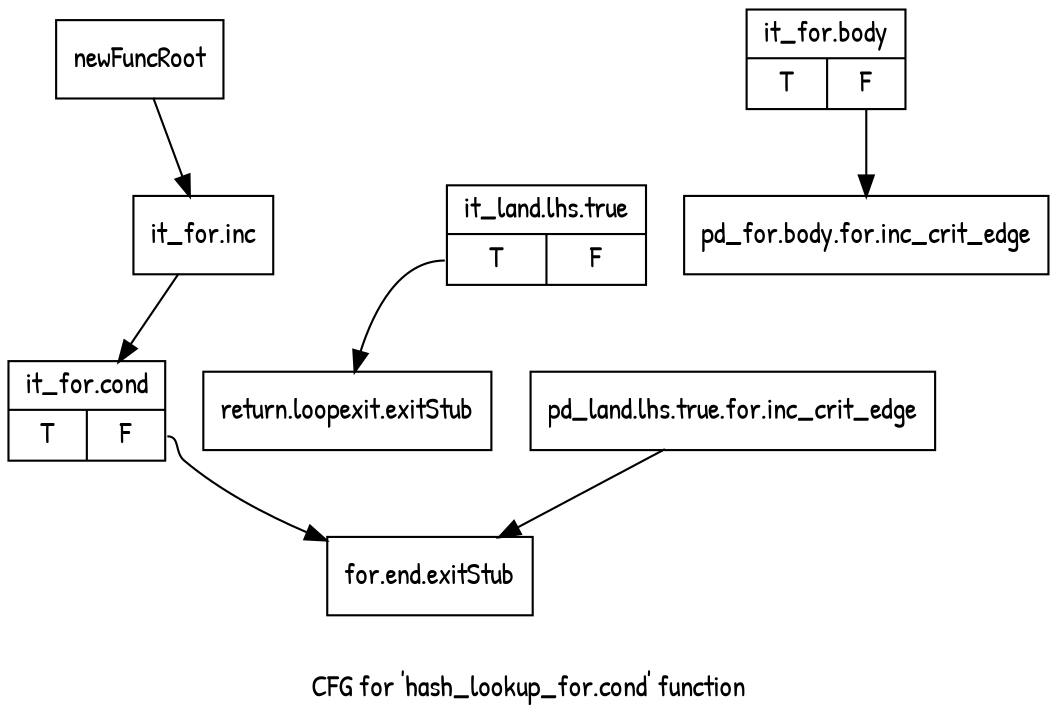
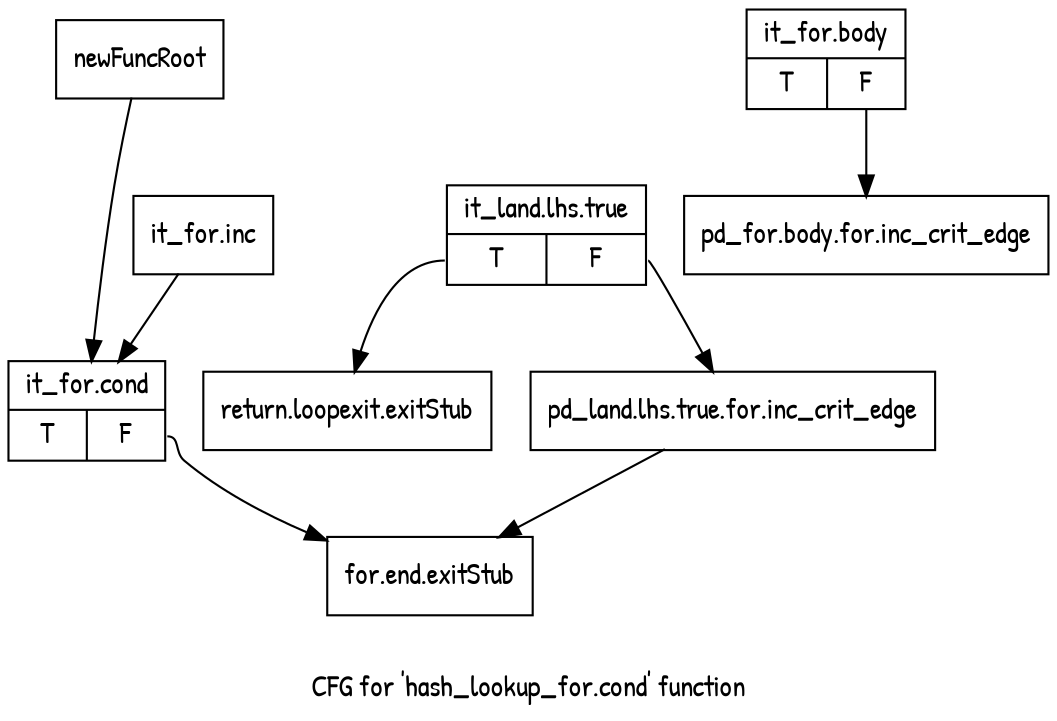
edge "newFuncRoot" -> "it_for.inc": now "newFuncRoot" -> "it_for.cond"
edge "it_land.lhs.true" -> "pd_land.lhs.true.for.inc_crit_edge": added
